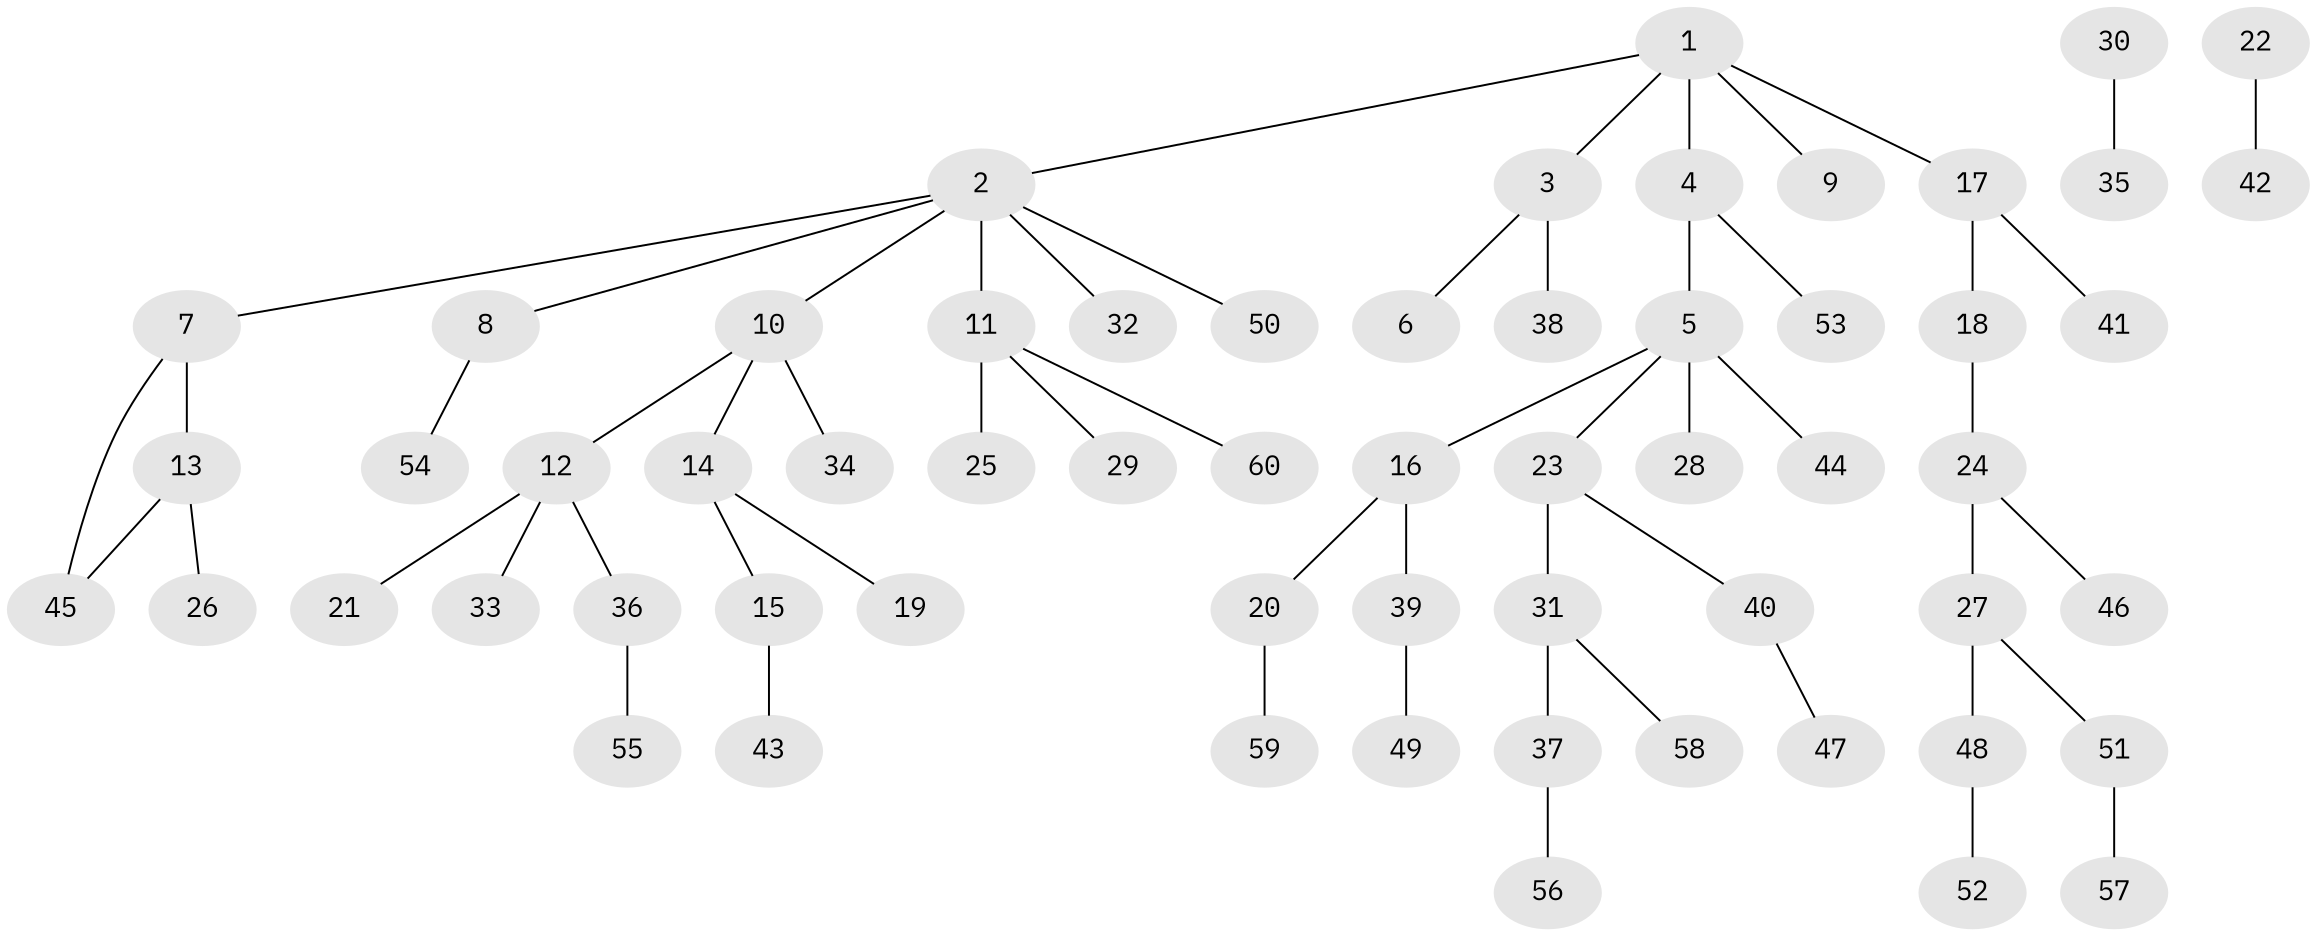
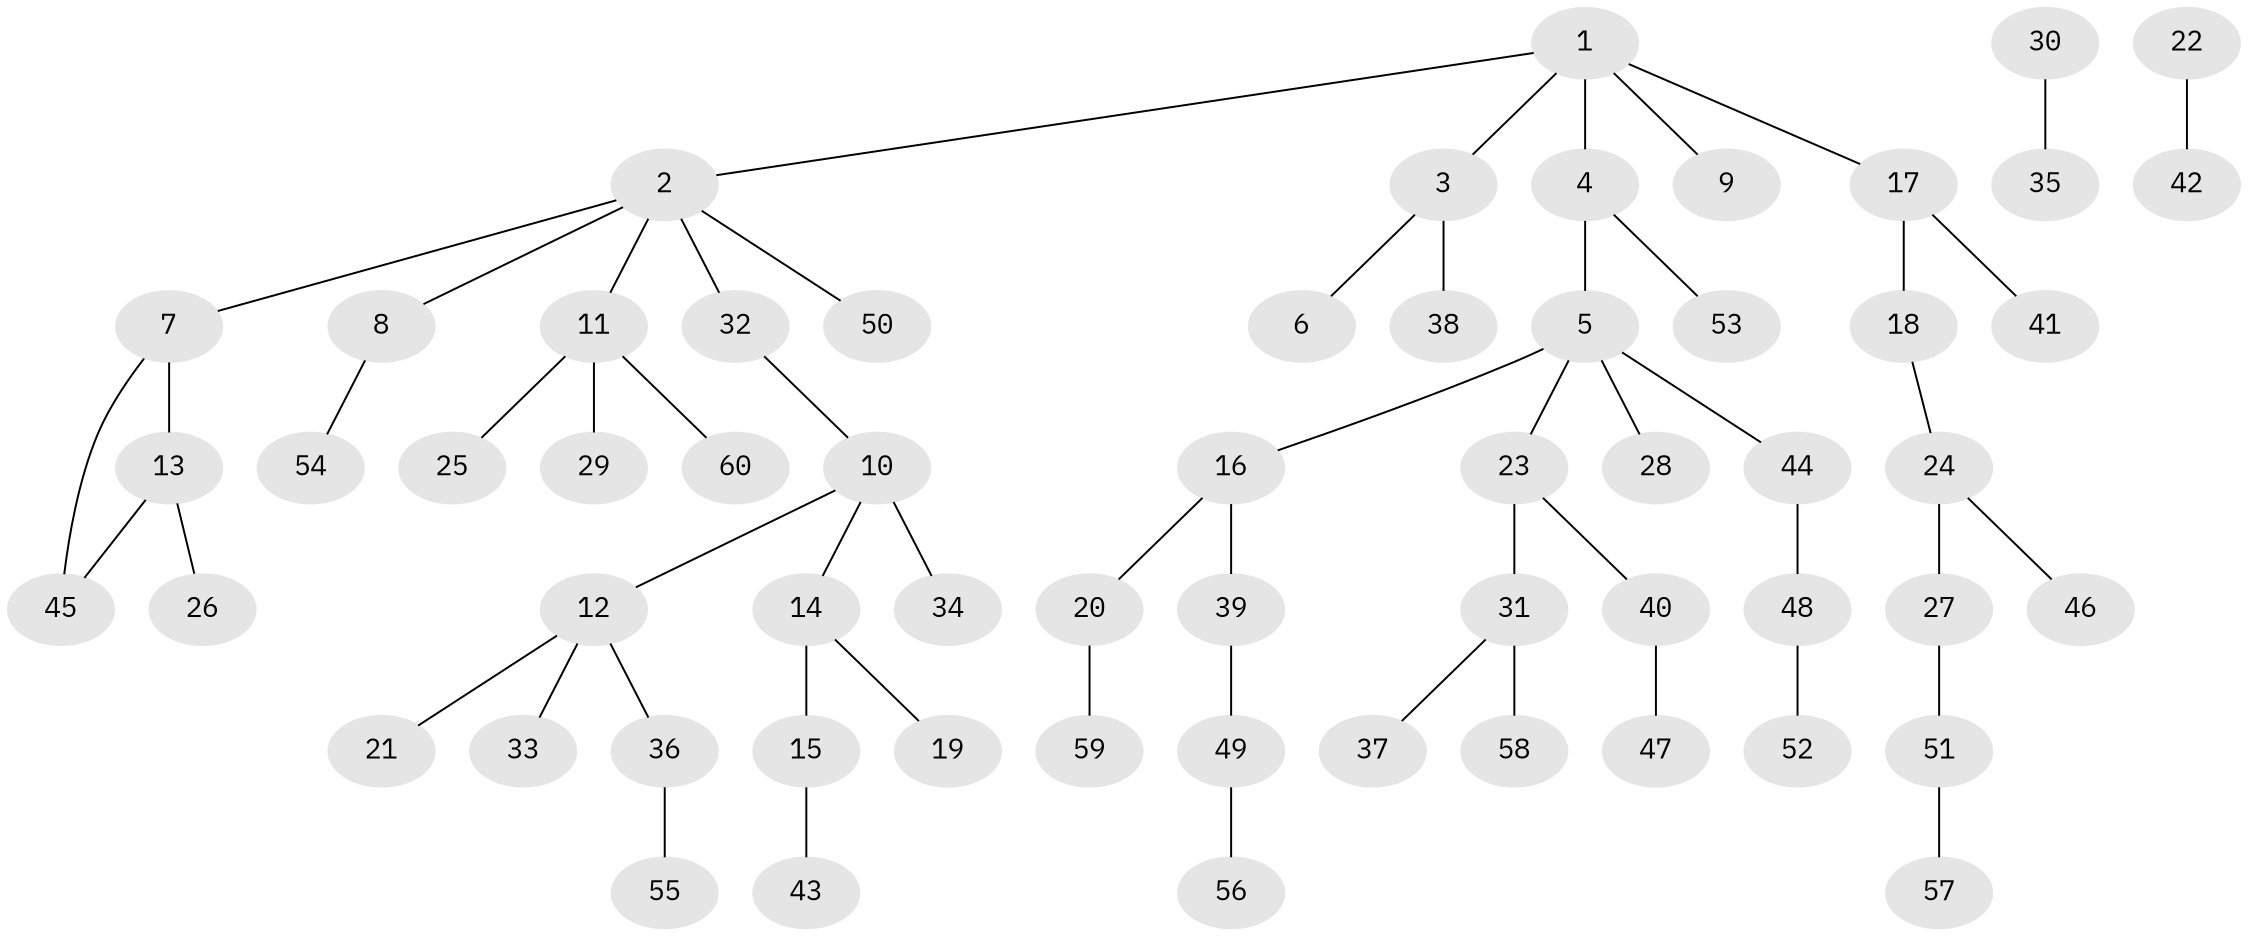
edge "2" -- "10": now "32" -- "10"
edge "27" -- "48": now "44" -- "48"
edge "37" -- "56": now "49" -- "56"
